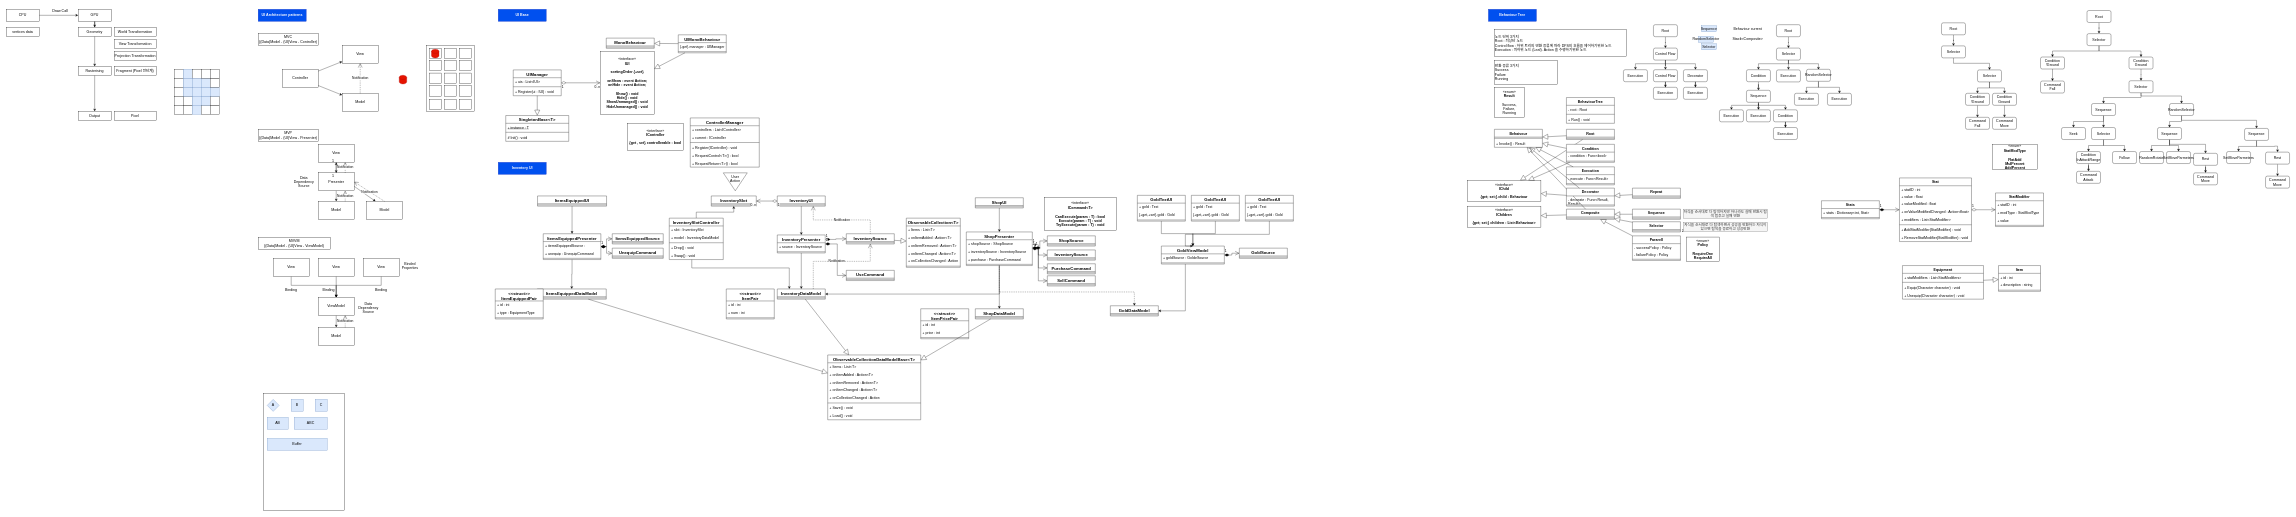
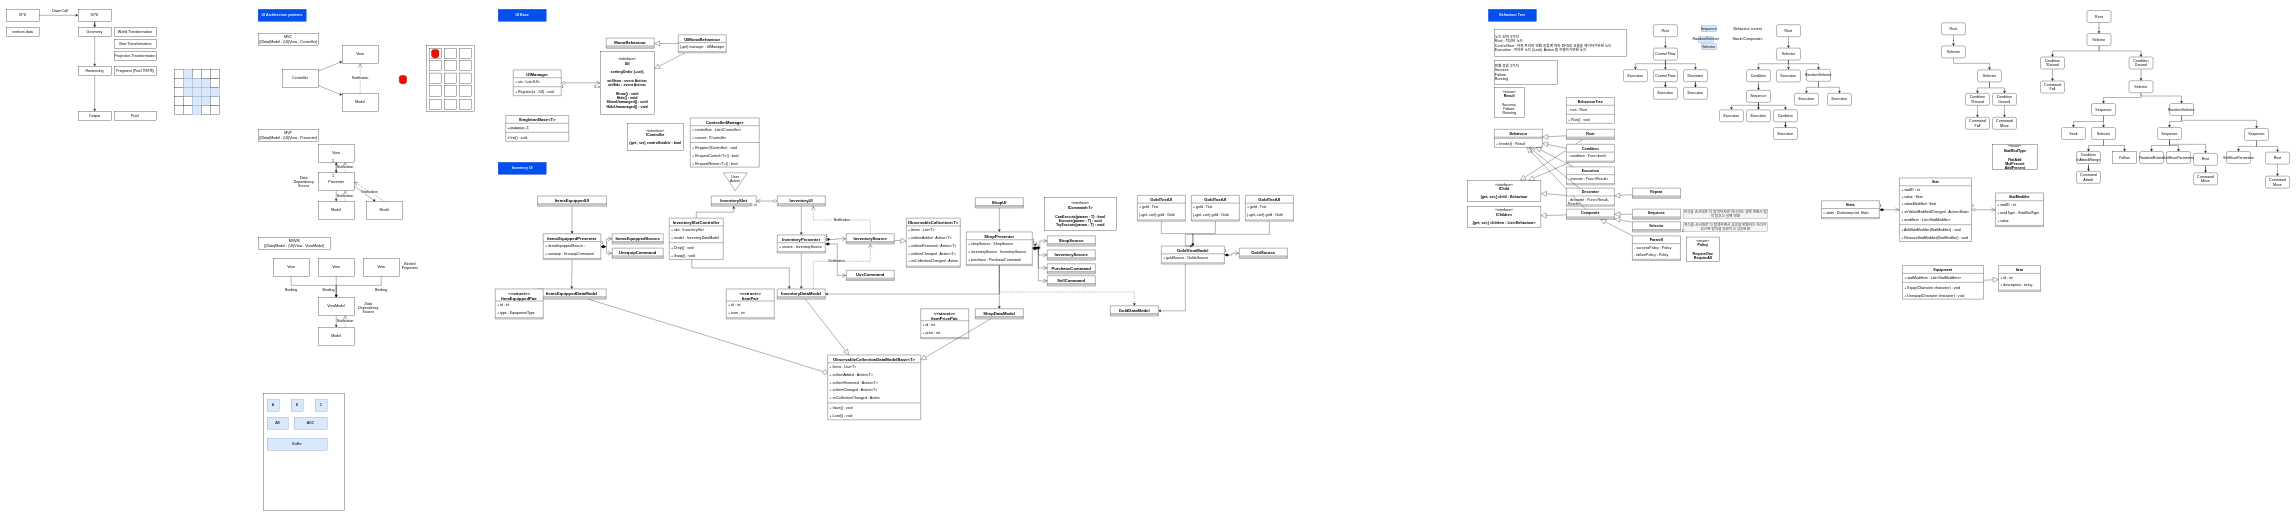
edge "UIManager" -> "SingletonBase<T>": removed
node "Follow": shape rounded rectangle -> rectangle
edge "ItemsEquippedDataModel" -> "ObservableCollectionDataModelBase<T>": arrowhead block -> diamond
node "A": shape diamond -> rectangle
